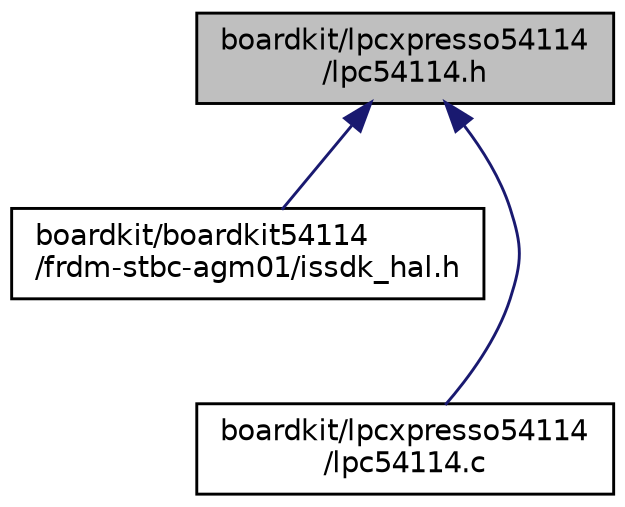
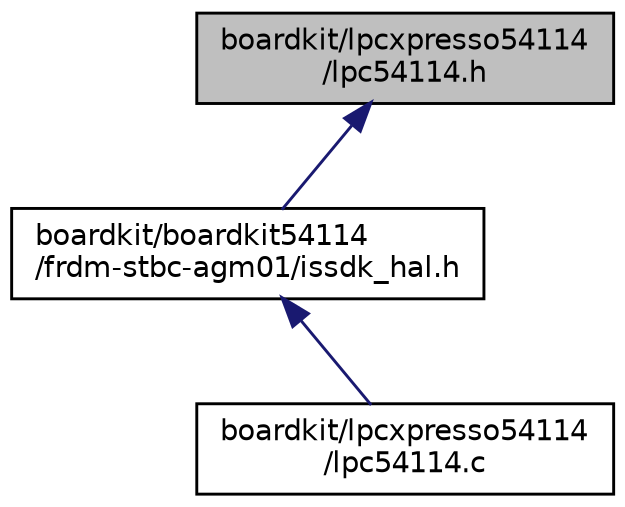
edge "boardkit/lpcxpresso54114 /lpc54114.c" -> "boardkit/lpcxpresso54114 /lpc54114.h": now "boardkit/lpcxpresso54114 /lpc54114.c" -> "boardkit/boardkit54114 /frdm-stbc-agm01/issdk_hal.h"
